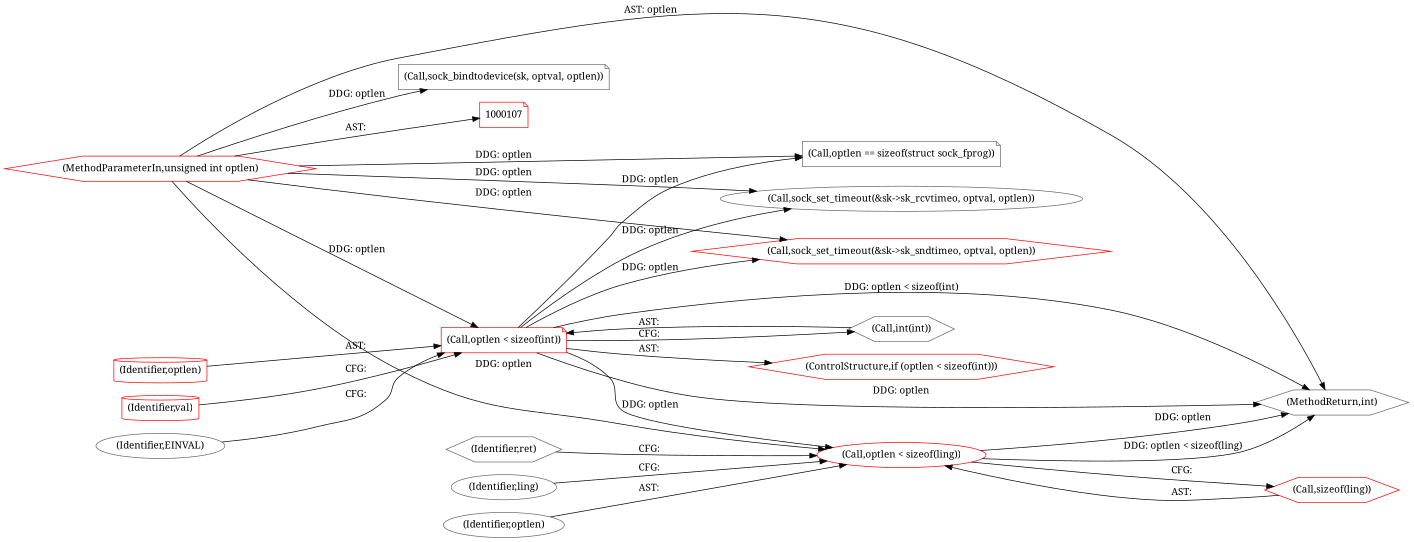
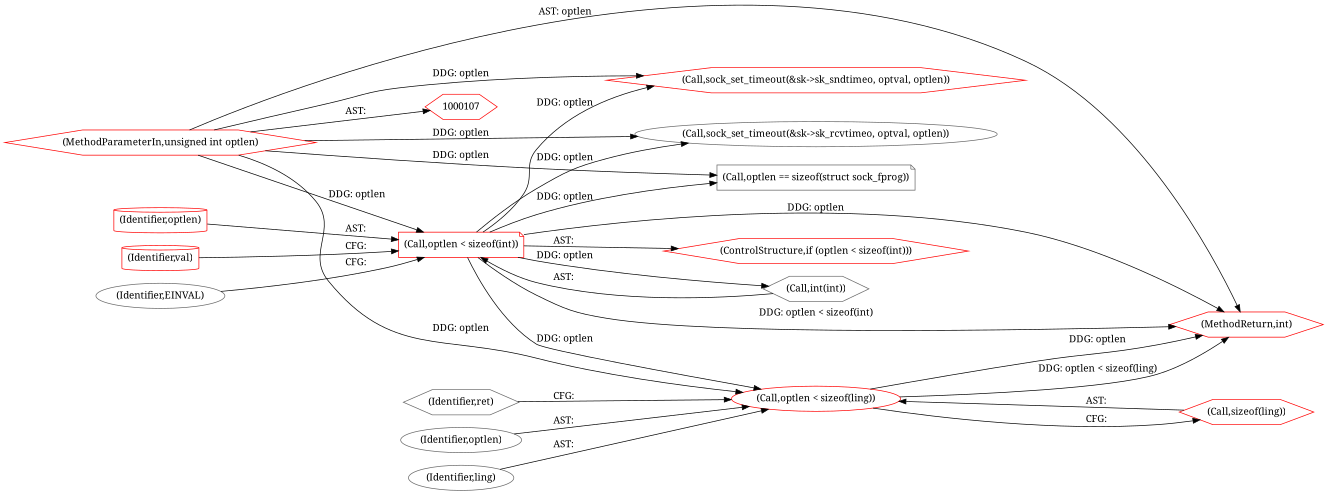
node "(Call,sock_bindtodevice(sk, optval, optlen))": removed
node "1000107": shape note -> hexagon
edge "(Call,optlen < sizeof(int))" -> "(Call,int(int))": label "CFG: " -> "DDG: optlen"
node "(MethodReturn,int)": color gray40 -> red
edge "(Identifier,ling)" -> "(Call,optlen < sizeof(ling))": label "CFG: " -> "AST: "
